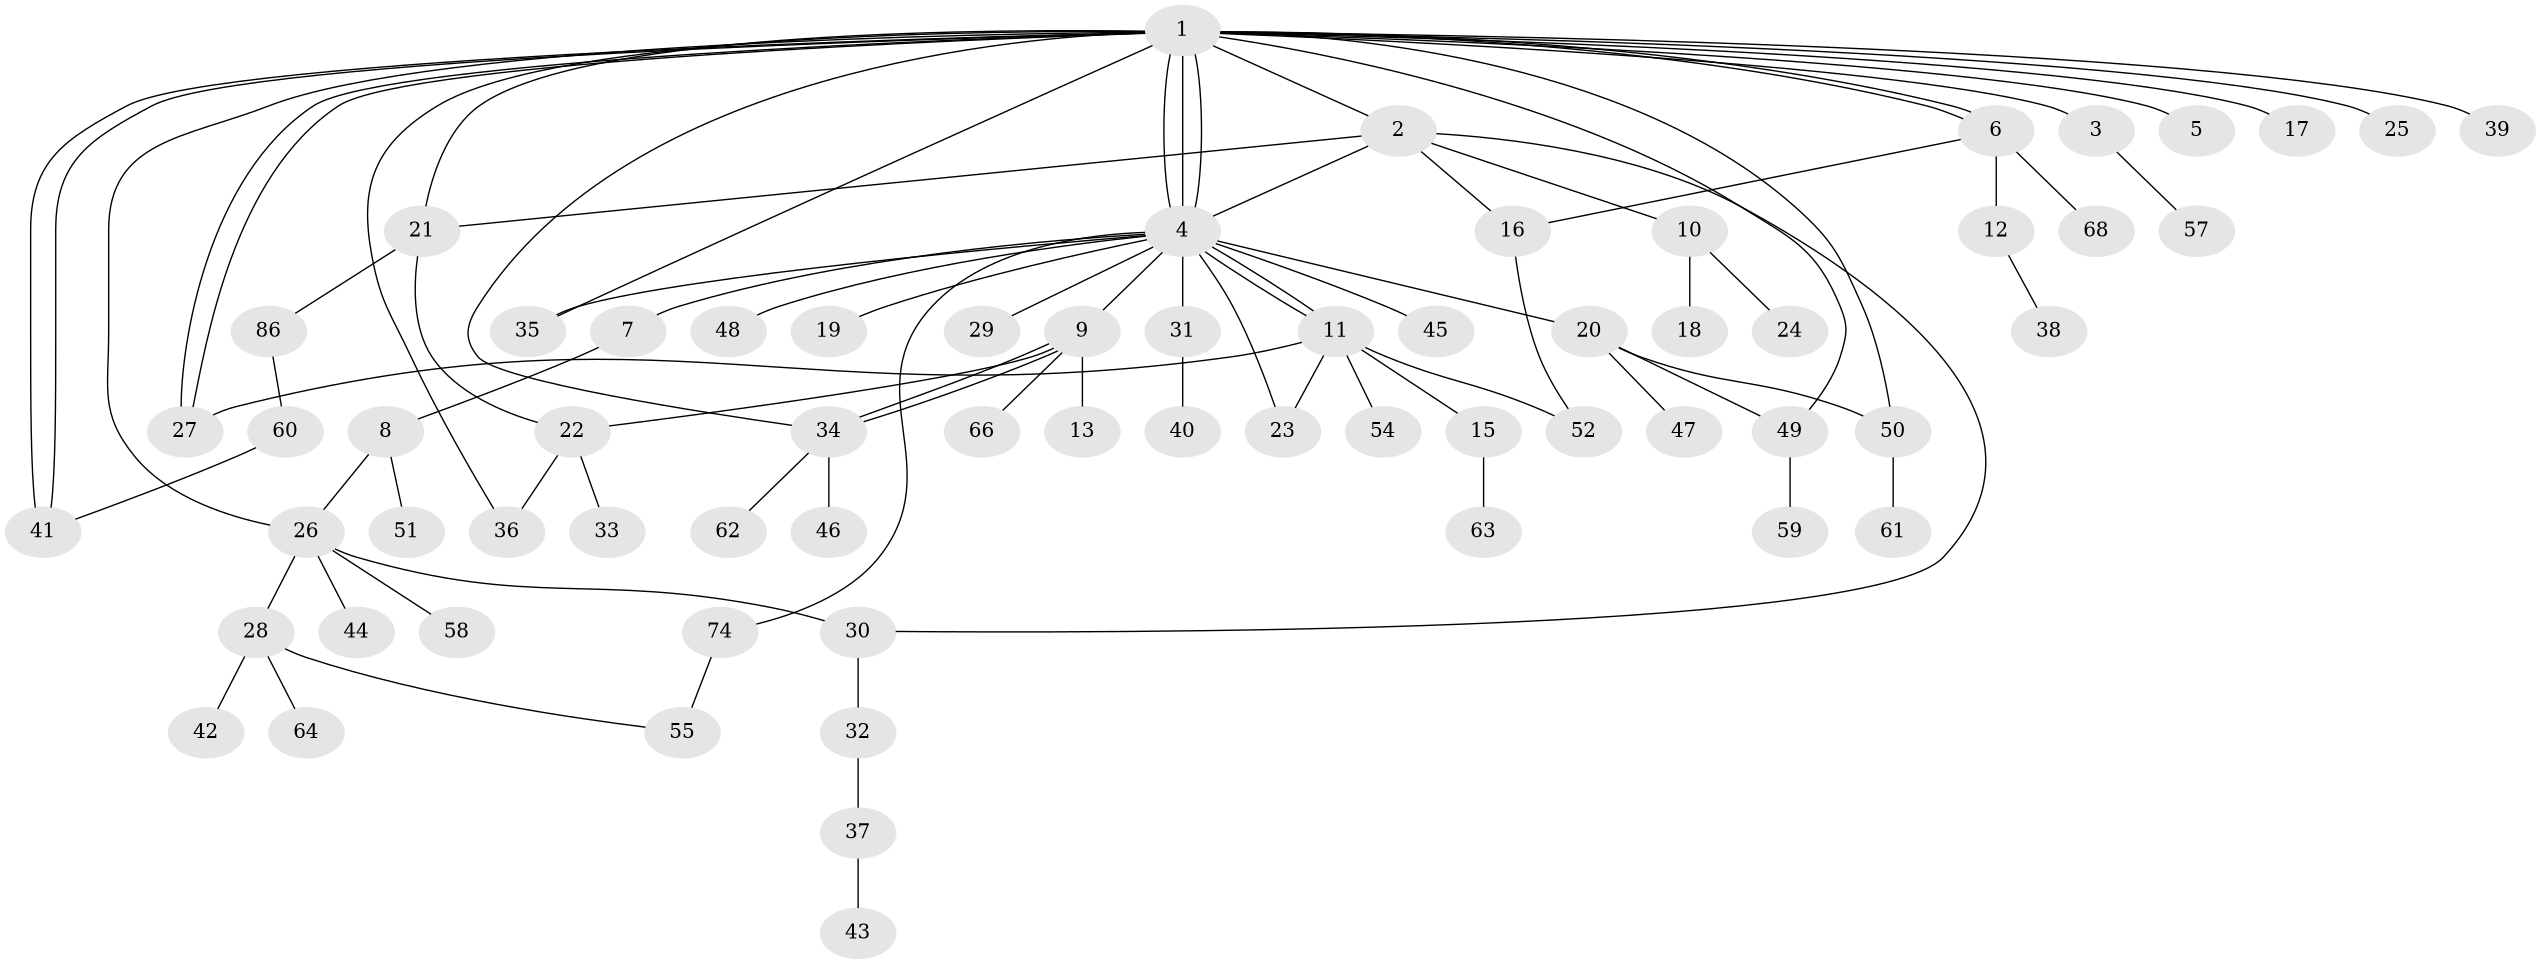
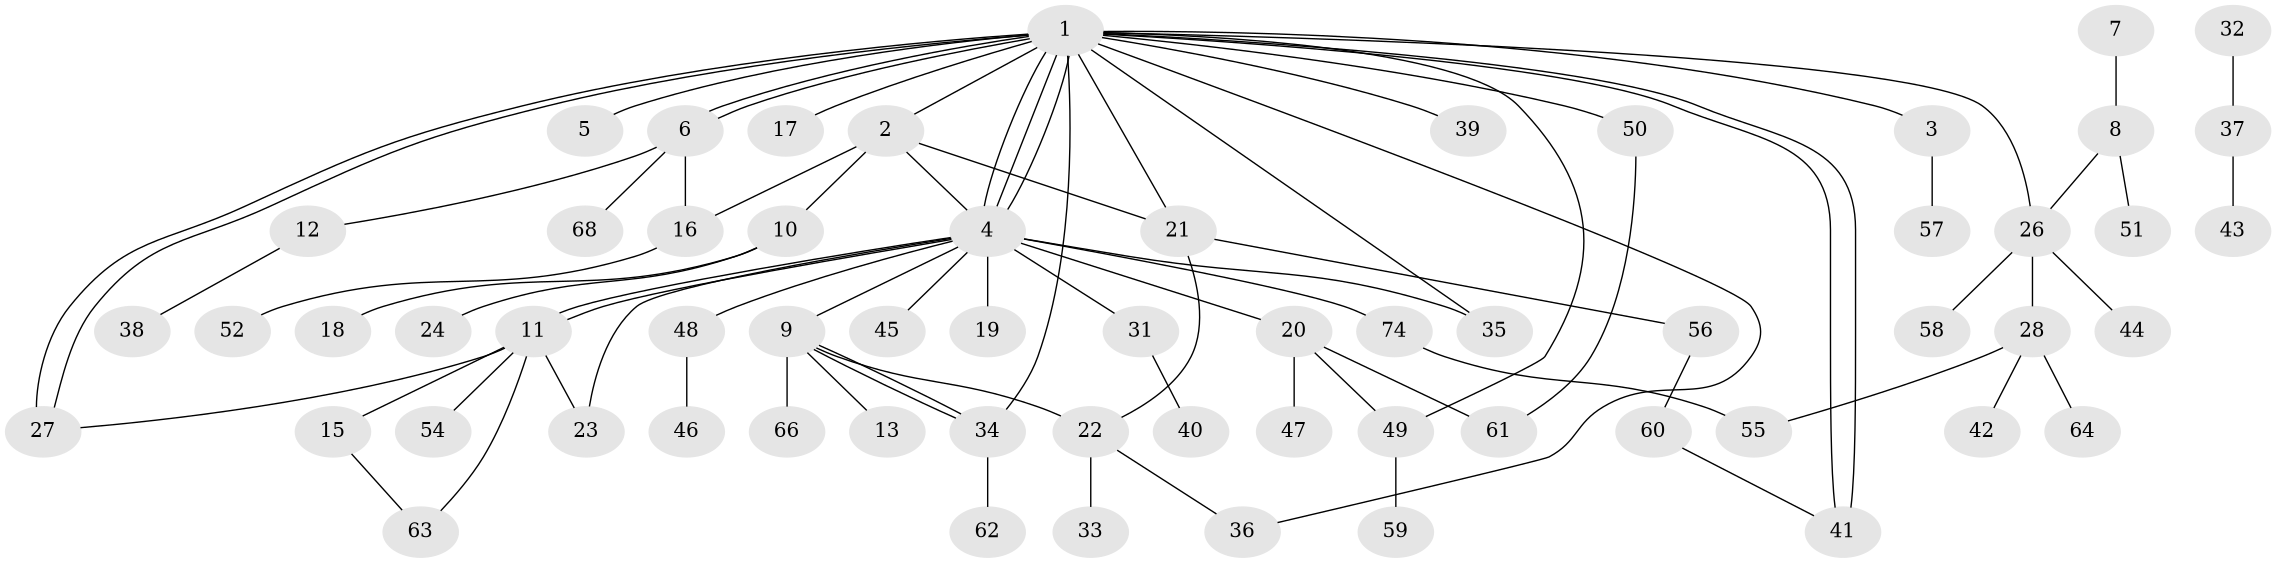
node "25": removed
edge "4" -- "7": removed
node "86": label "86" -> "56"
node "29": removed
edge "11" -- "52": now "11" -- "63"
edge "20" -- "50": now "20" -- "61"
edge "34" -- "46": now "48" -- "46"
node "30": removed
